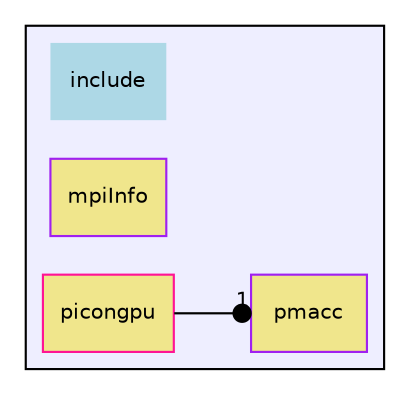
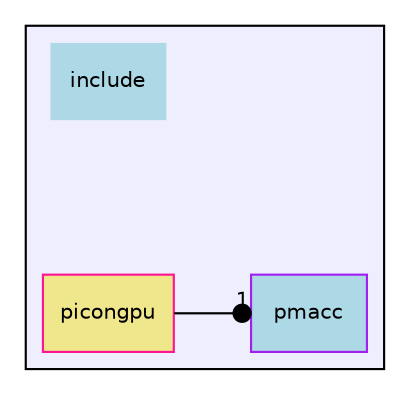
node "mpiInfo": removed
node "pmacc": fillcolor khaki -> lightblue
